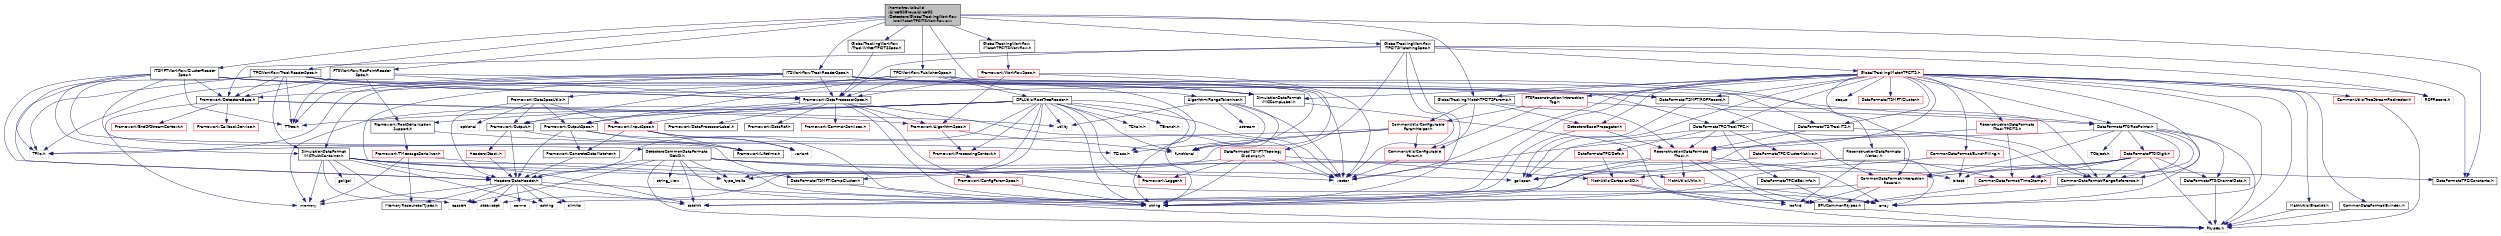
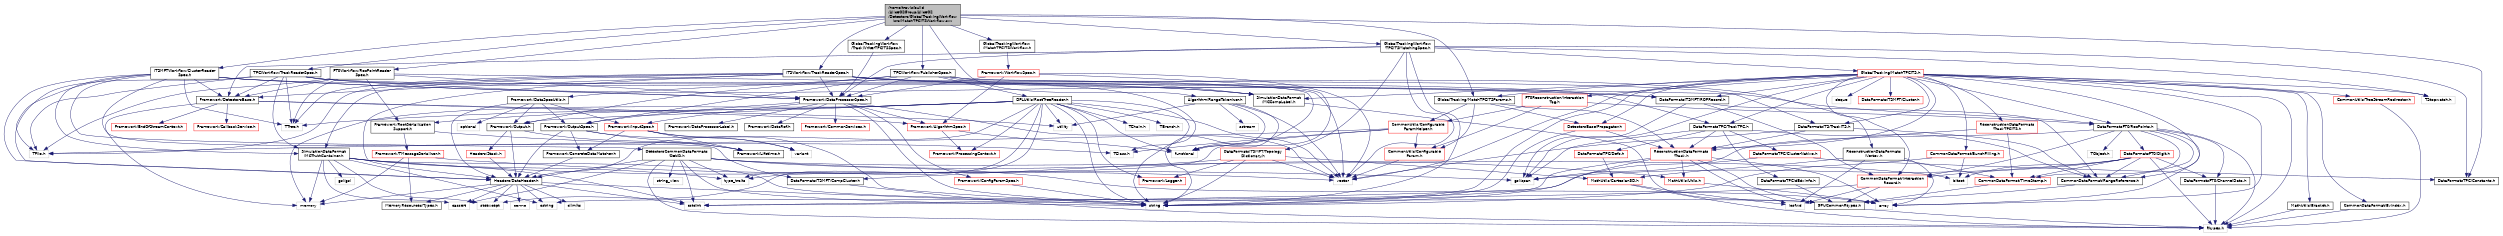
node "ROFRecord.h": label "ROFRecord.h" -> "TStopwatch.h"
